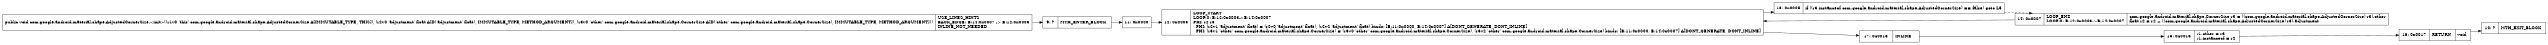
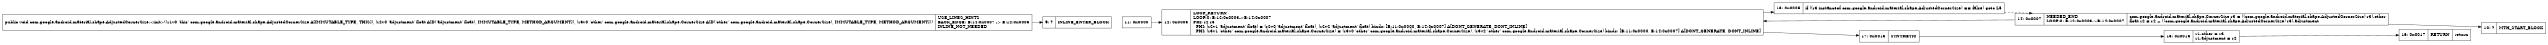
node "12: 0x0003": text "LOOP_START" -> "LOOP_RETURN"
node "14: 0x0007": text "LOOP_END" -> "NEEDED_END"
node "9: ?": text "MTH_ENTER_BLOCK" -> "INLINE_ENTER_BLOCK"
edge "9: ?" -> "11: 0x0000": removed
node "10: ?": text "MTH_EXIT_BLOCK" -> "MTH_START_BLOCK"
edge "16: 0x0017" -> "10: ?": now "14: 0x0007" -> "10: ?"
node "16: 0x0017": text "void" -> "return"
node "17: 0x0013": text "INLINE" -> "SYNTHETIC"
node "15: 0x0013": text "r1.instanceof = r2" -> "r1.adjustment = r2"
